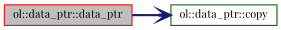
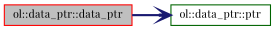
node "ol::data_ptr::copy": label "ol::data_ptr::copy" -> "ol::data_ptr::ptr"
